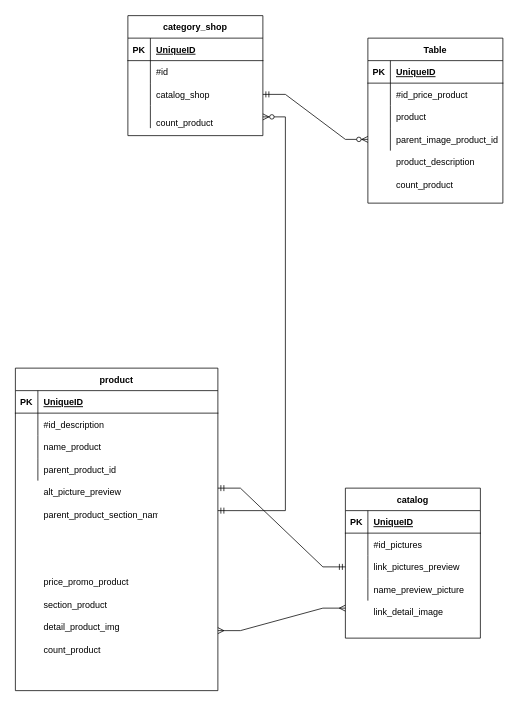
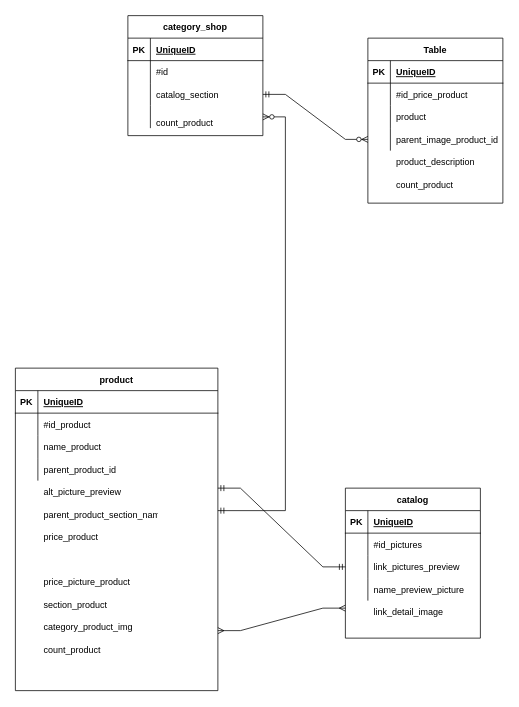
node "catalog_shop": label "catalog_shop" -> "catalog_section"
node "#id_description": label "#id_description" -> "#id_product"
node "price_product": added
node "price_promo_product": label "price_promo_product" -> "price_picture_product"
node "detail_product_img": label "detail_product_img" -> "category_product_img"
